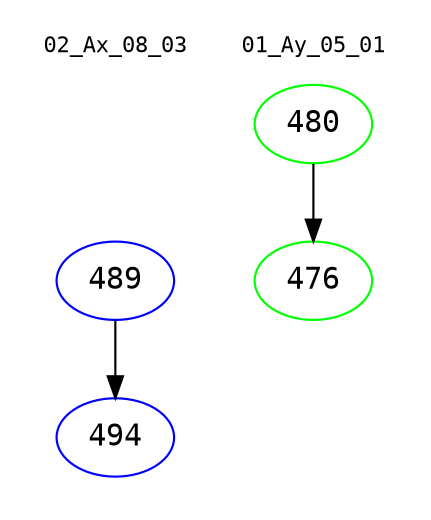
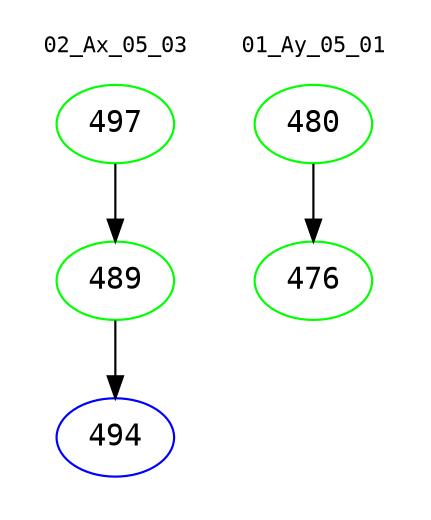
cluster "02_Ax_08_03": label "02_Ax_08_03" -> "02_Ax_05_03"
node "497": added
node "489": color blue -> green
